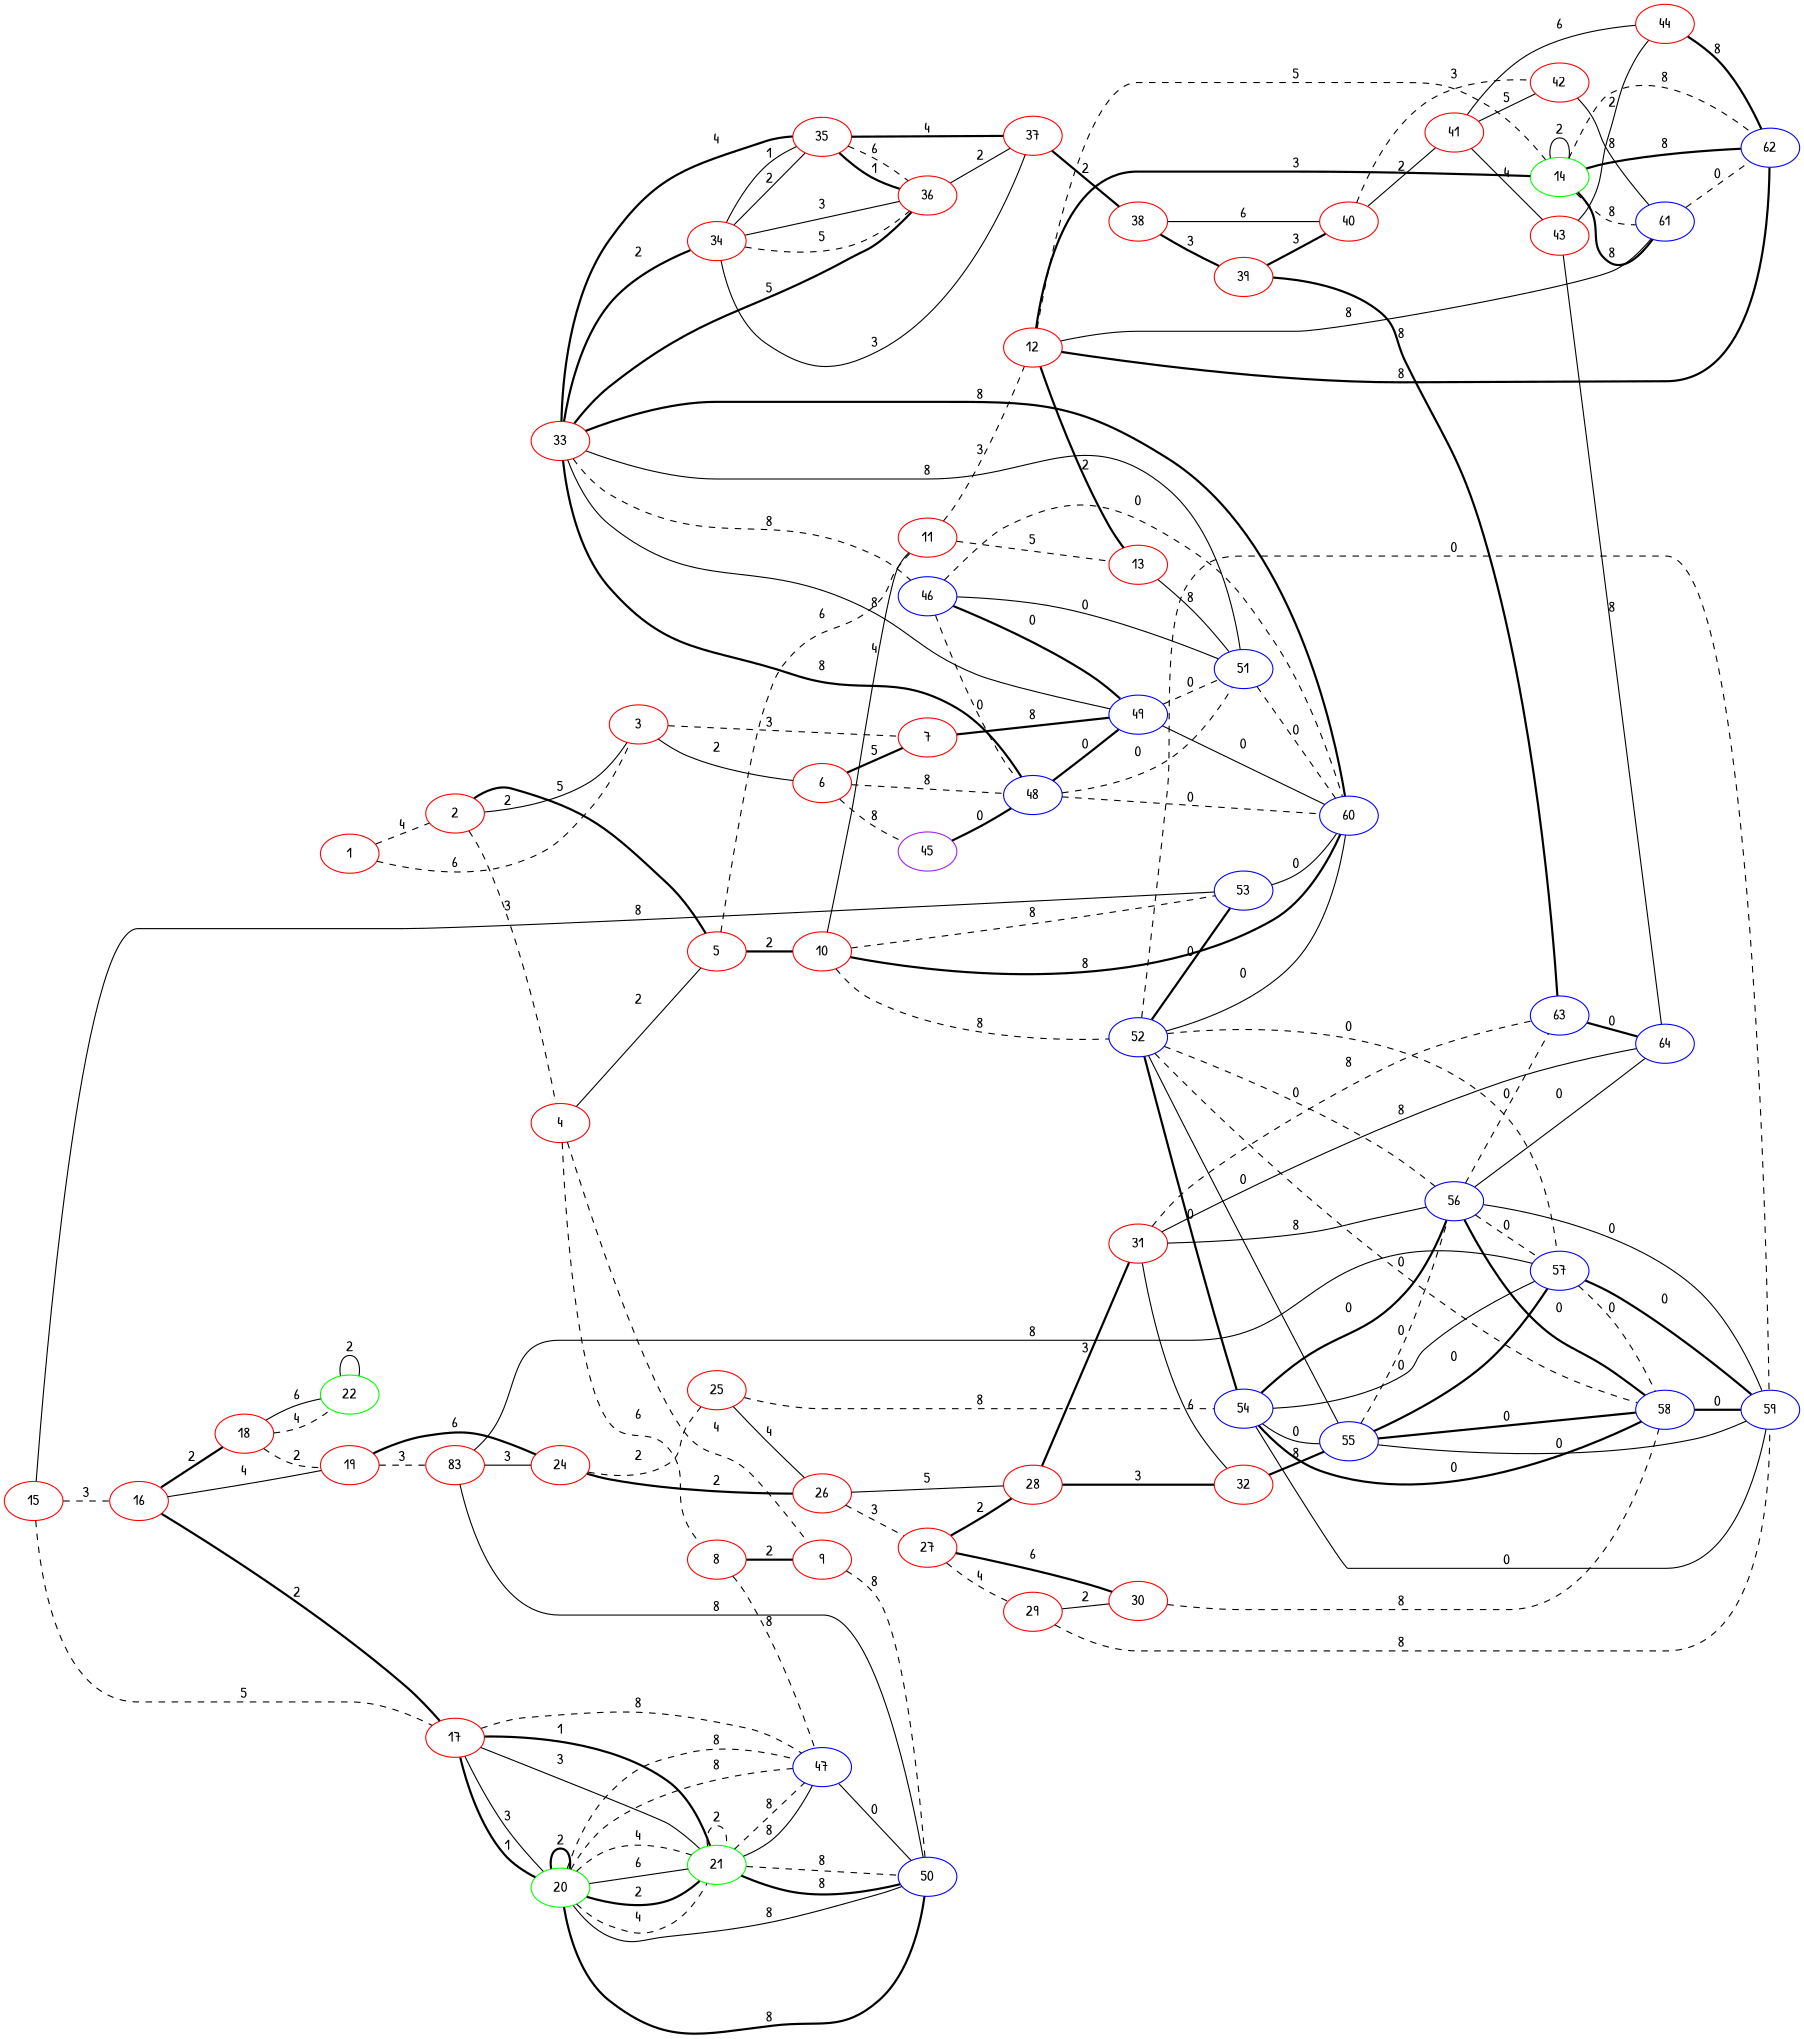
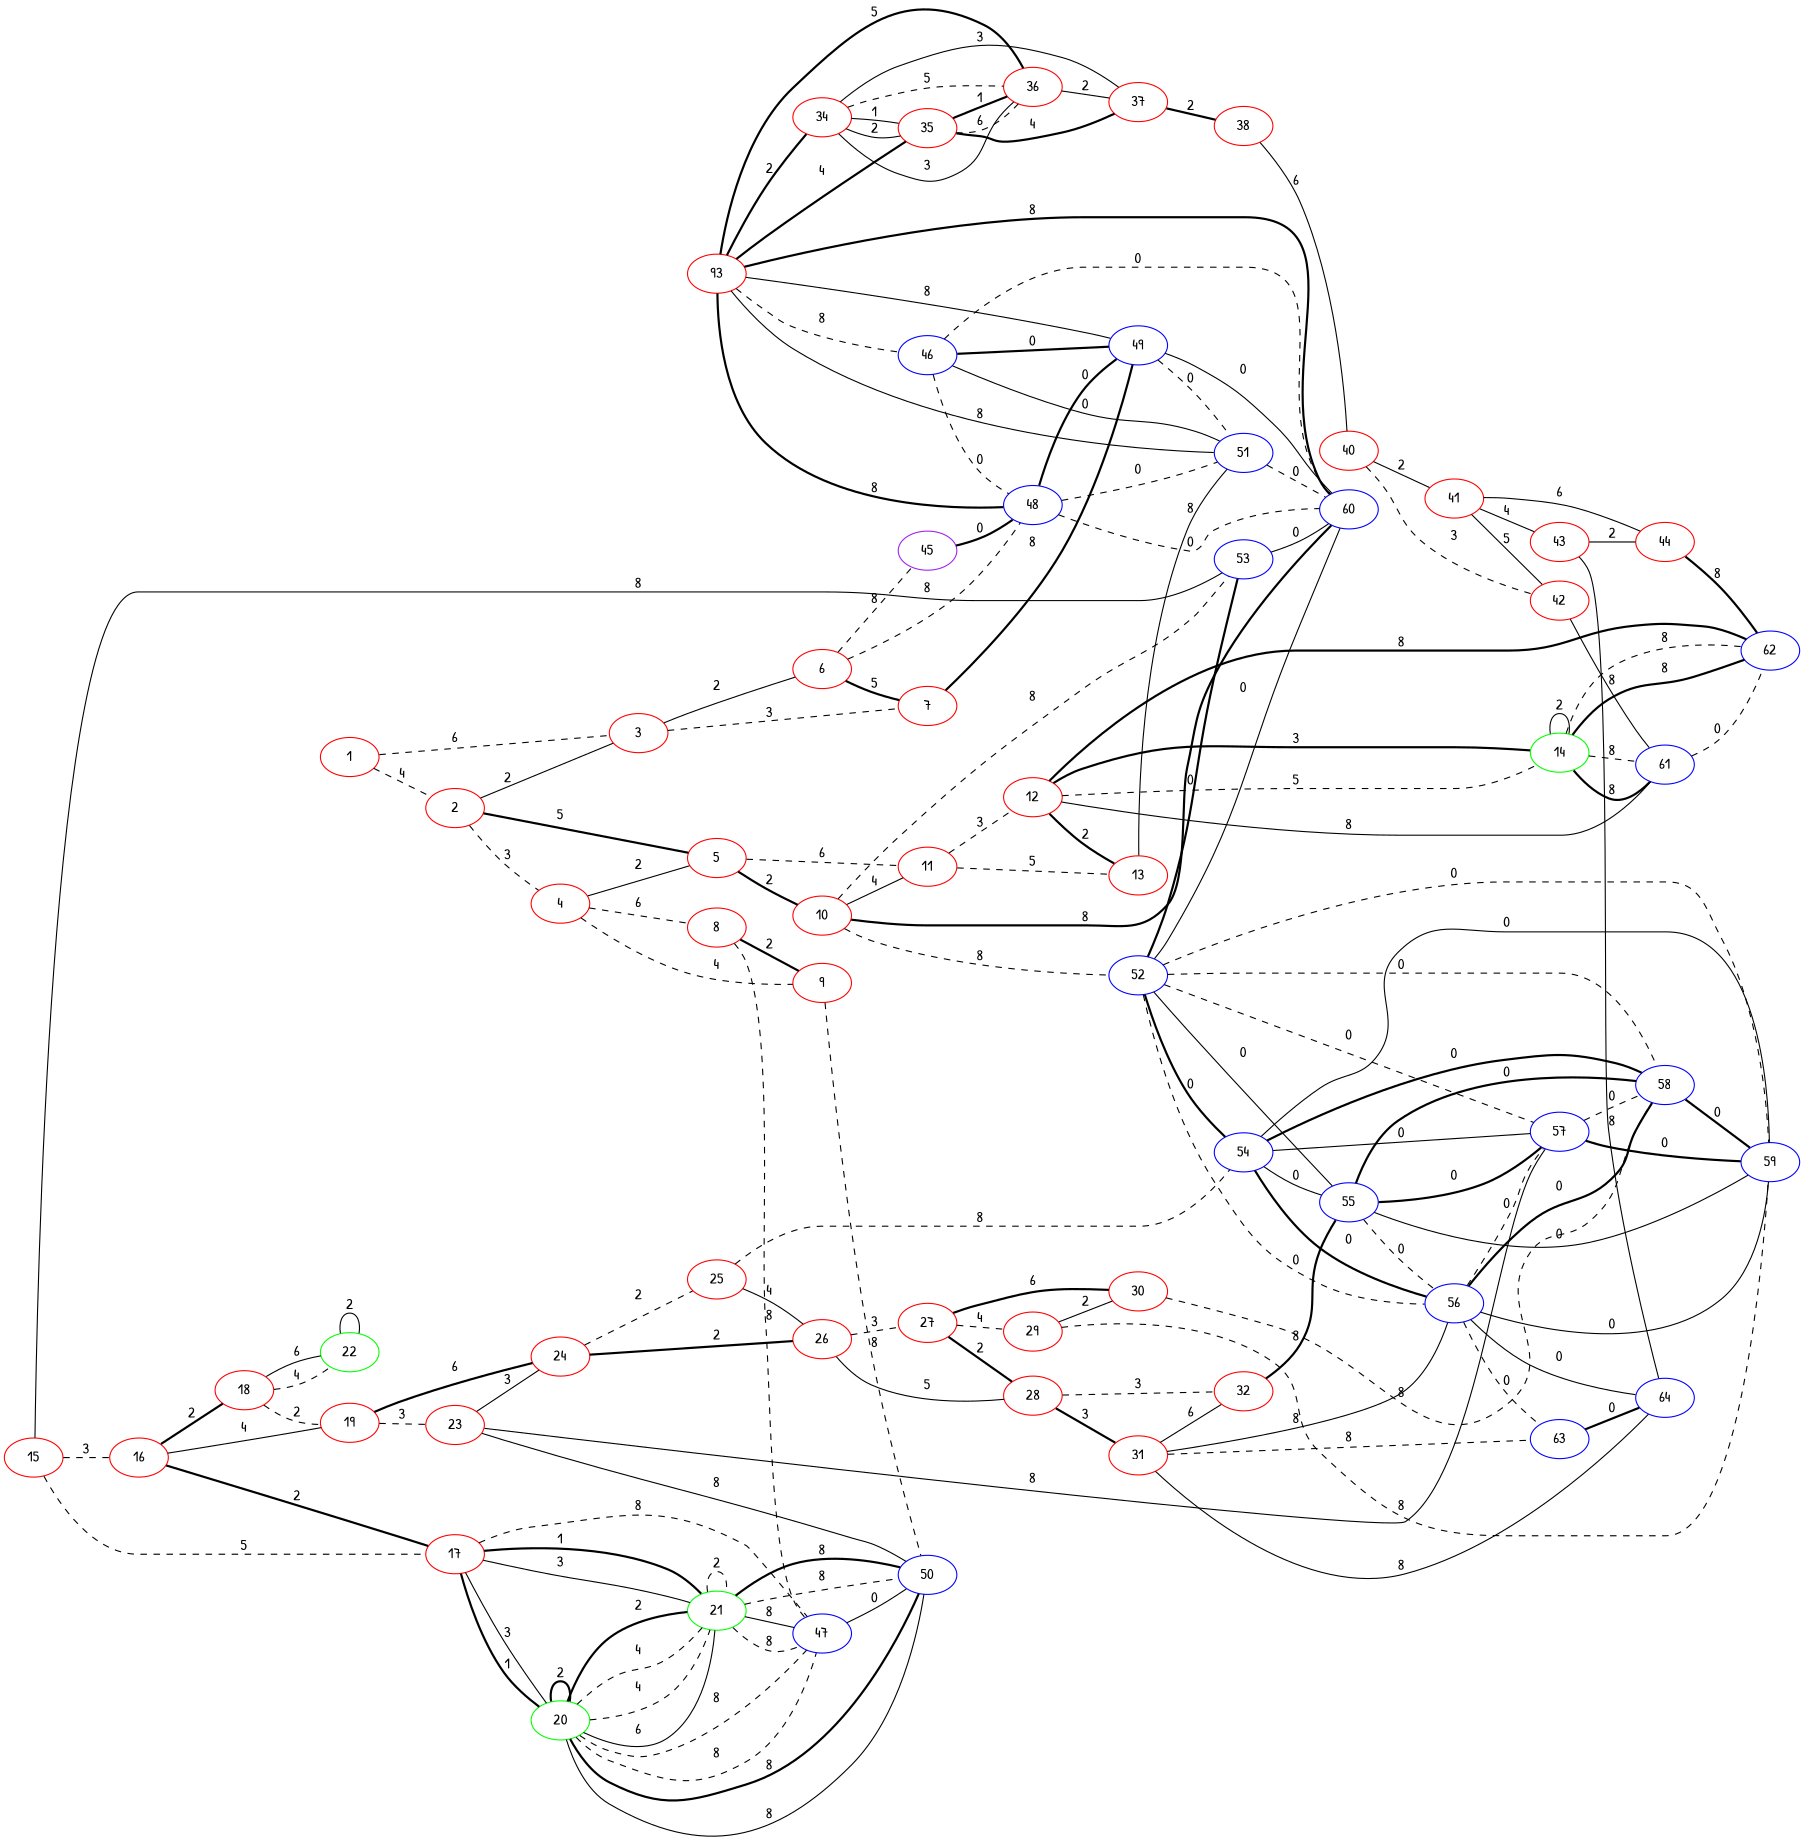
node "39": removed
node "33": label "33" -> "93"
node "83": label "83" -> "23"
edge "28" -- "32": style bold -> dashed
